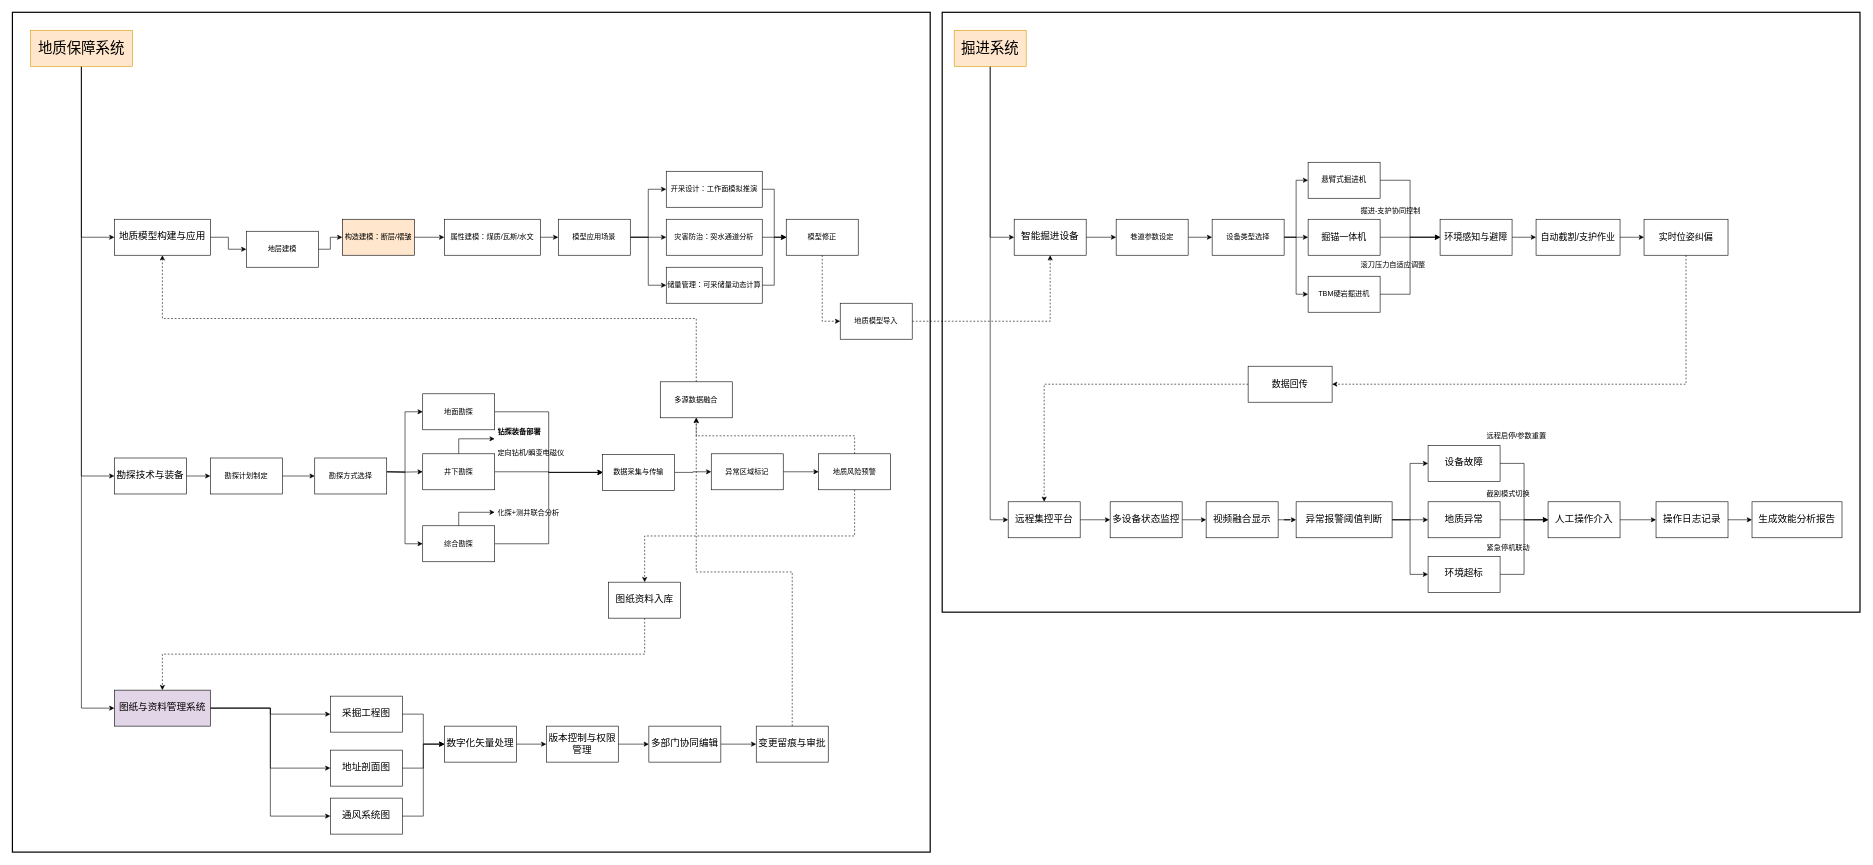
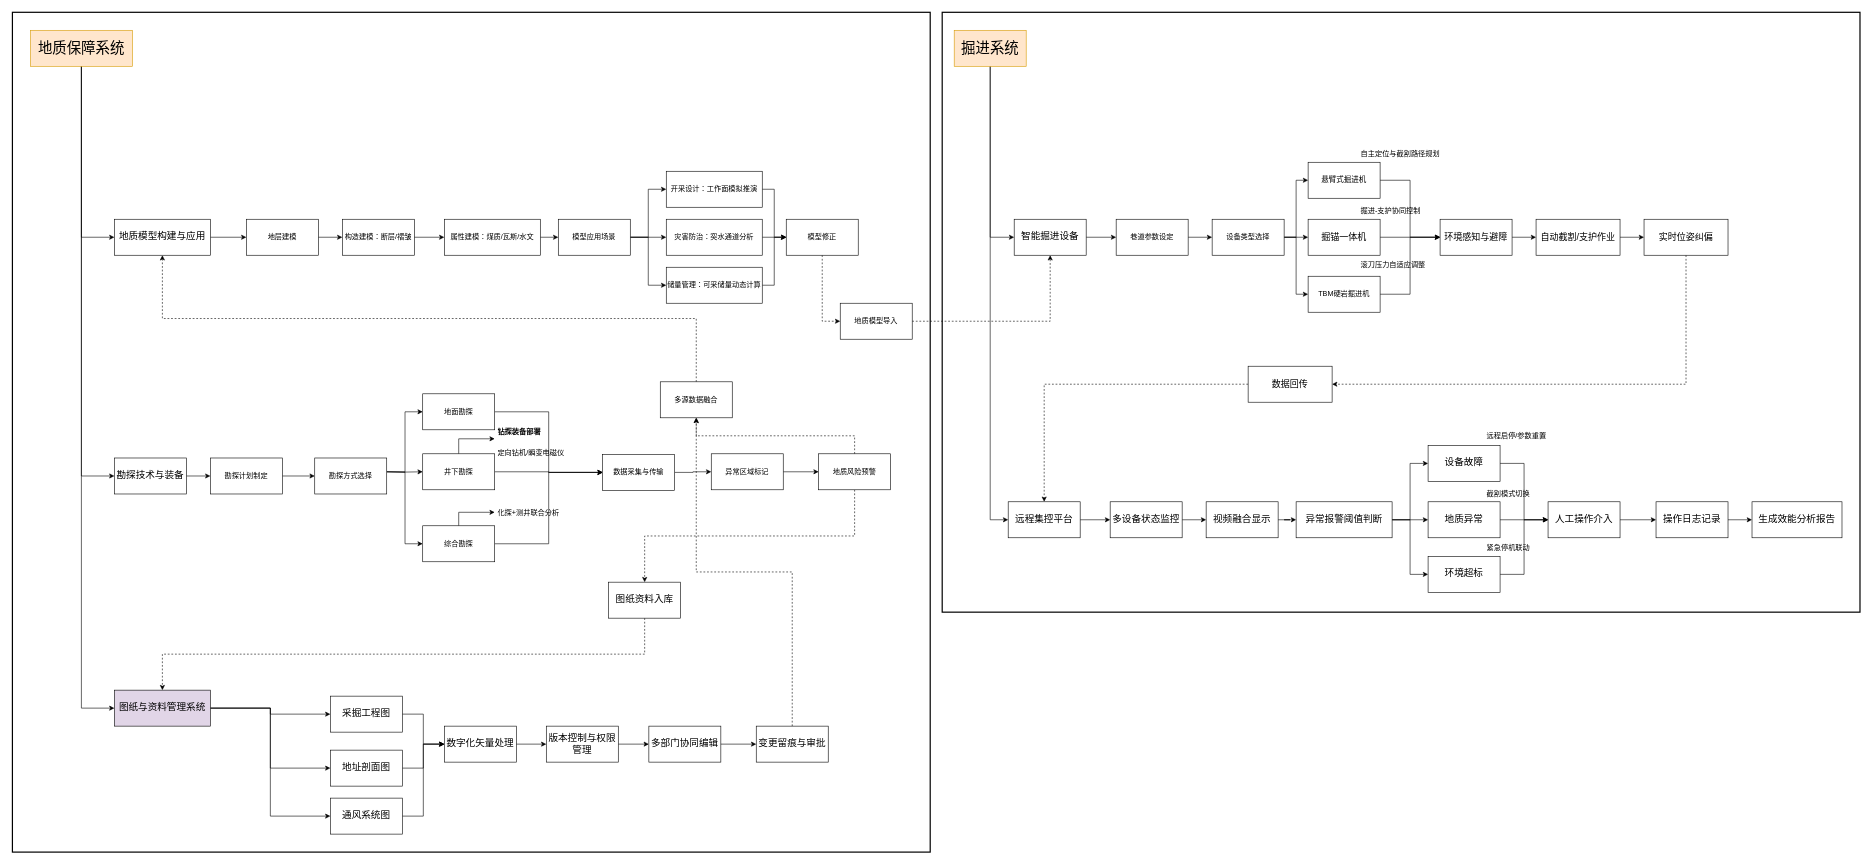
node "自主定位与截割路径规划": added
node "构造建模：断层/褶皱": fillcolor #ffe6cc -> #ffffff
node "地层建模": moved (282, 249) -> (282, 237)
